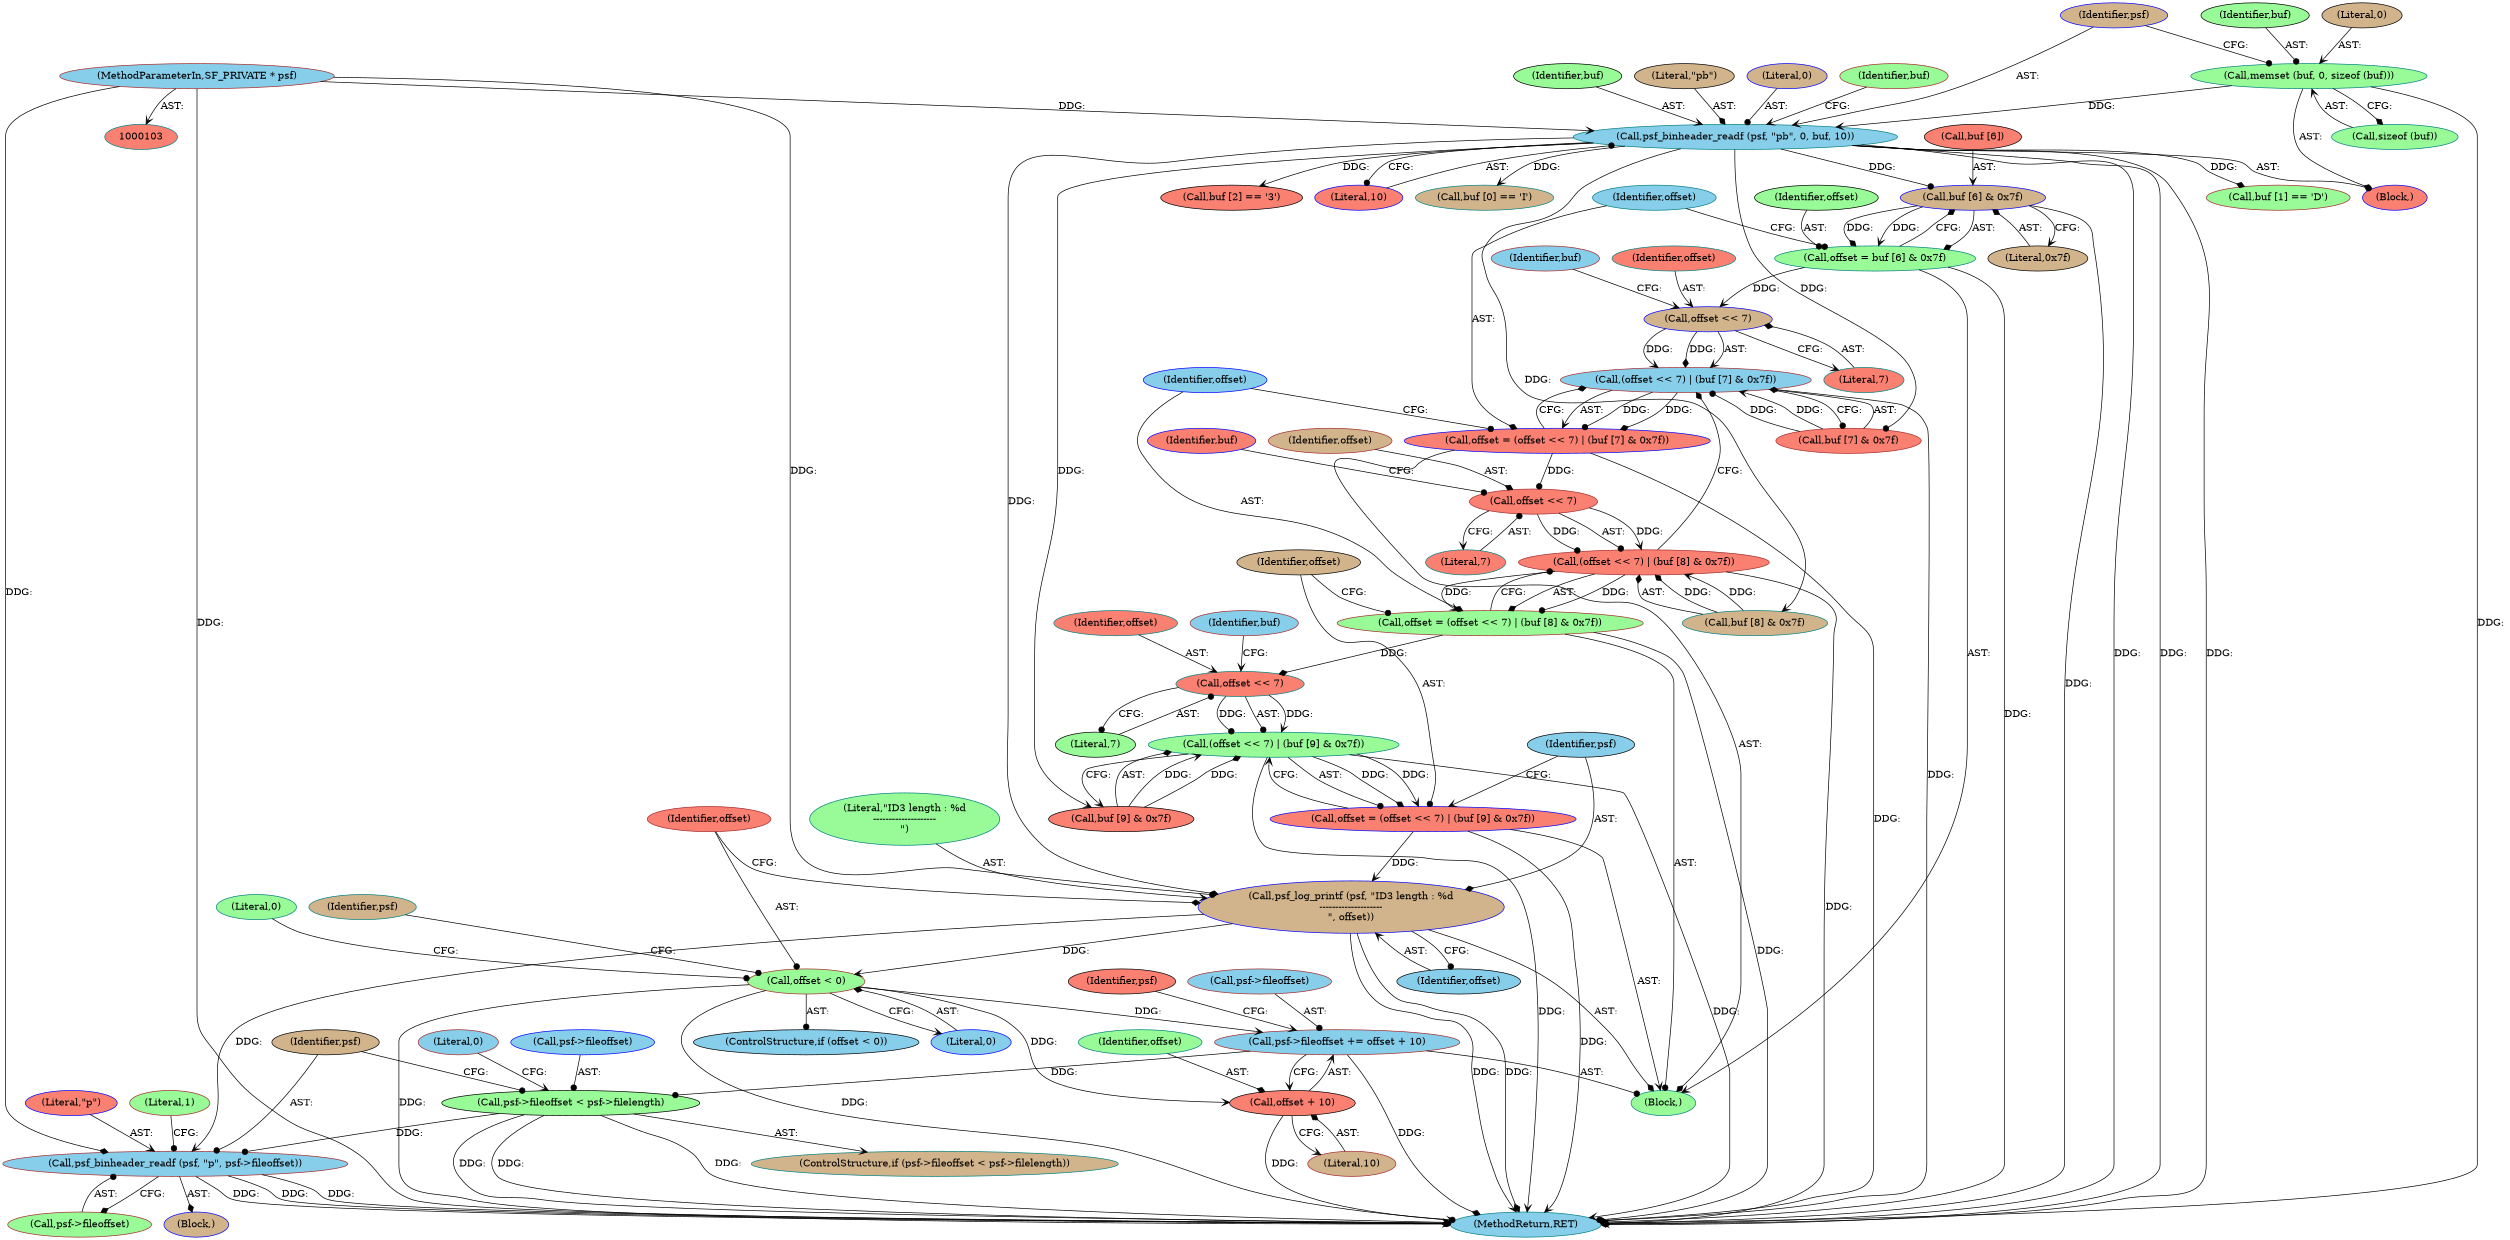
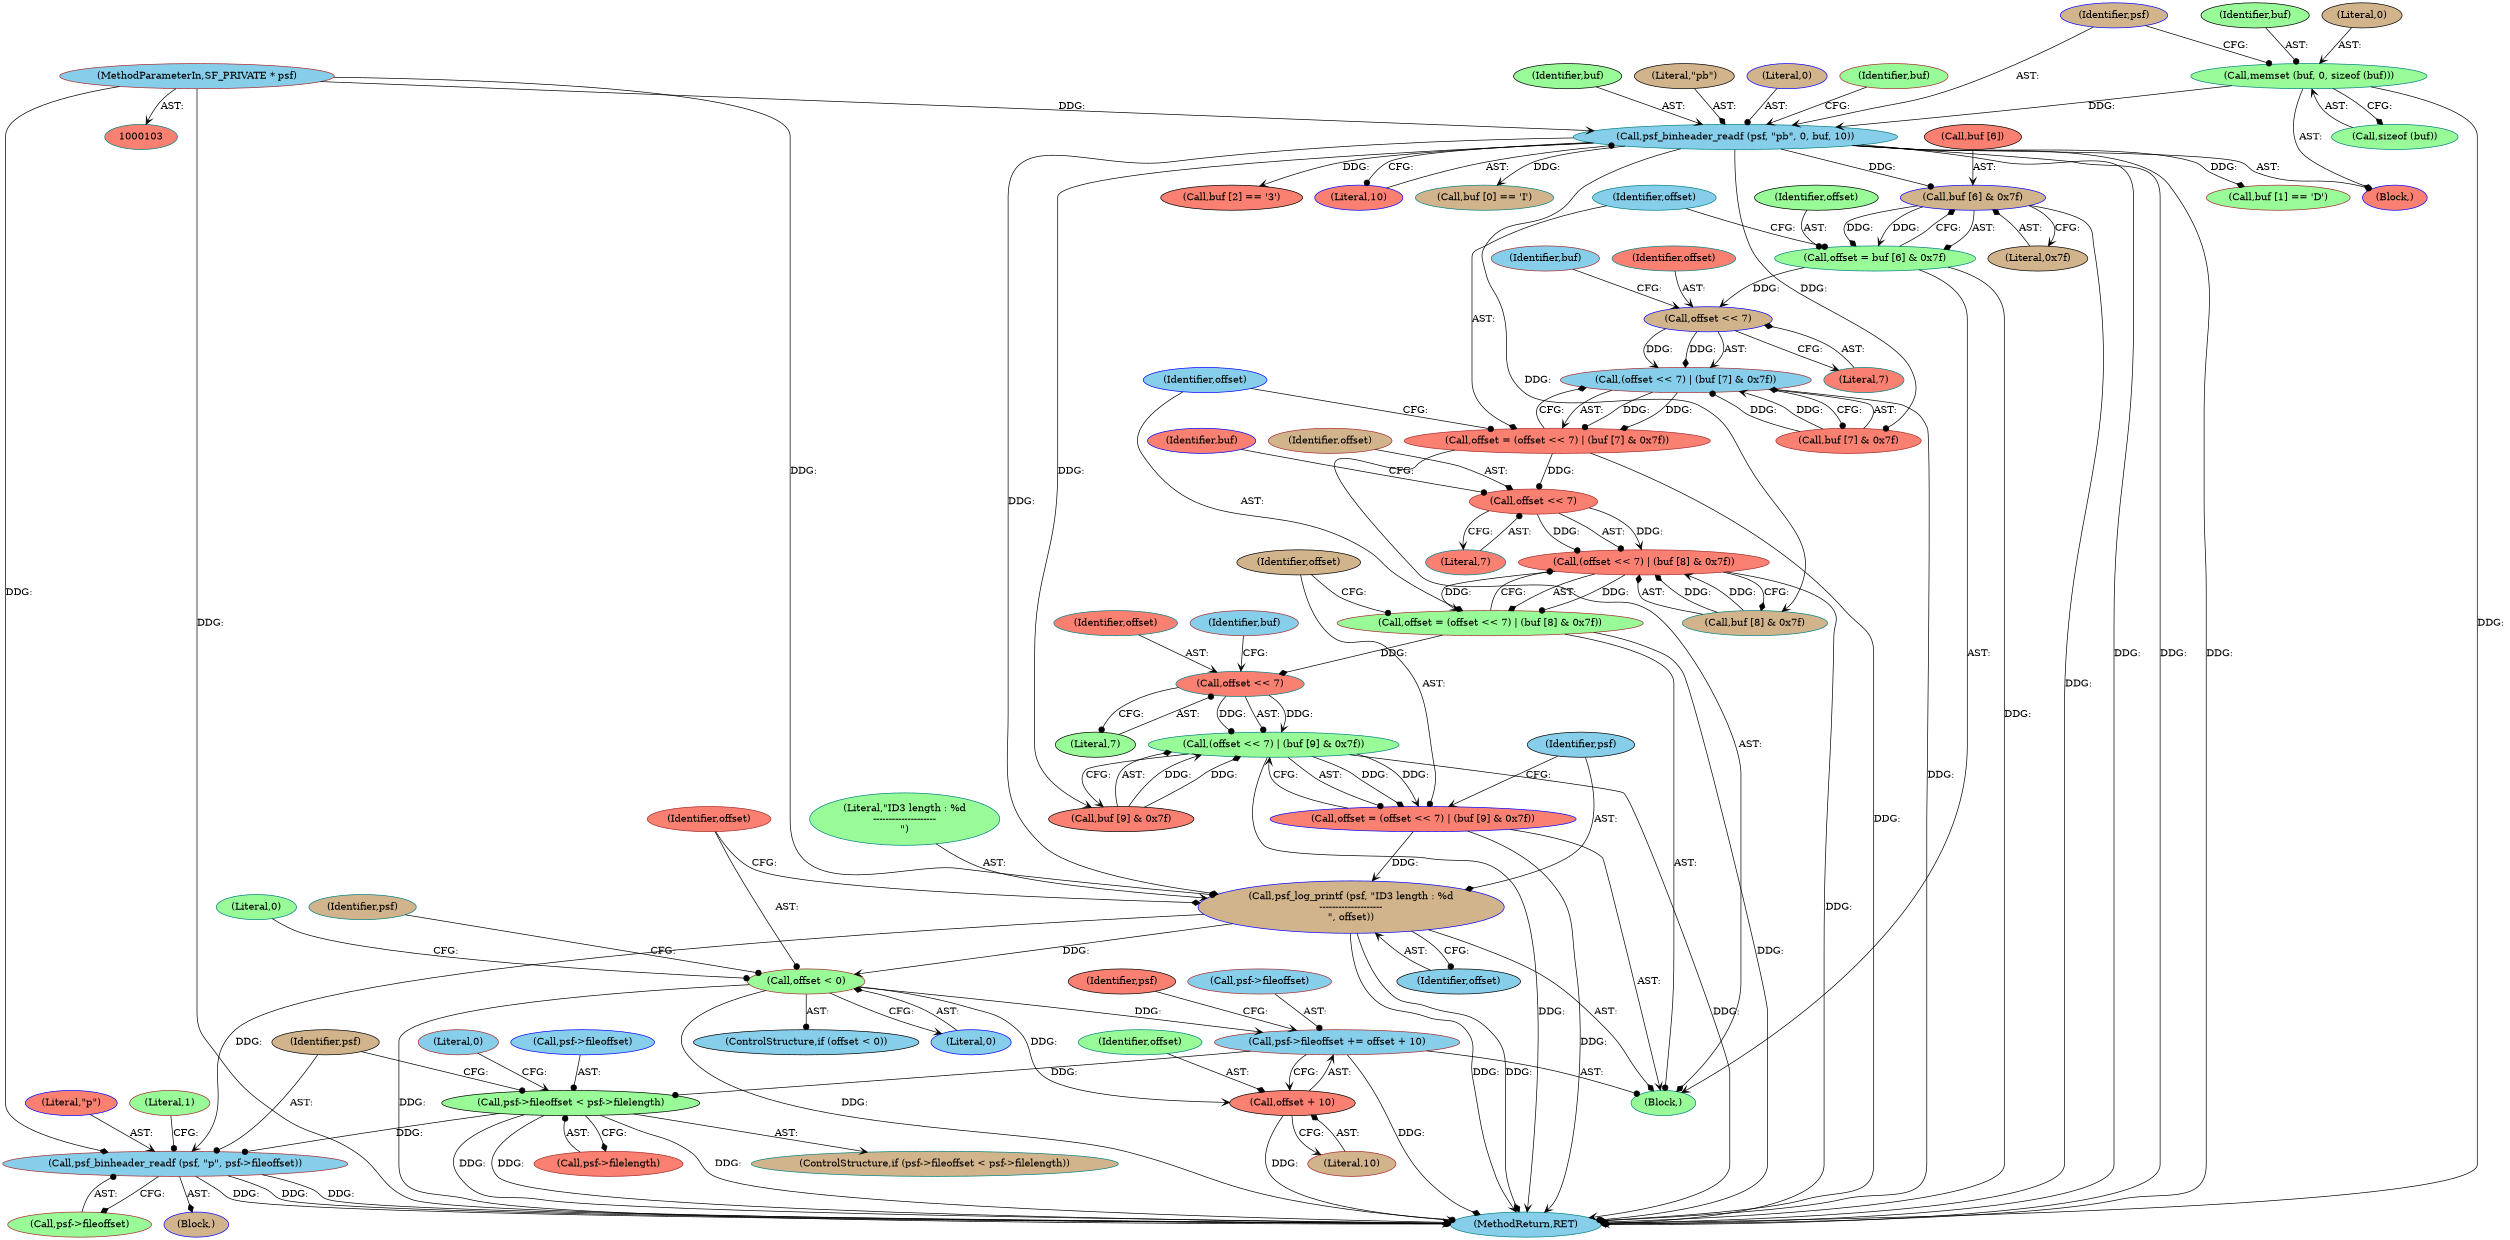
node "(Call,offset = (offset << 7) | (buf [7] & 0x7f))": color blue -> brown
edge "(Call,(offset << 7) | (buf [8] & 0x7f))" -> "(Call,(offset << 7) | (buf [7] & 0x7f))": now "(Call,(offset << 7) | (buf [8] & 0x7f))" -> "(Call,buf [8] & 0x7f)"
node "(Call,psf->filelength)": added
